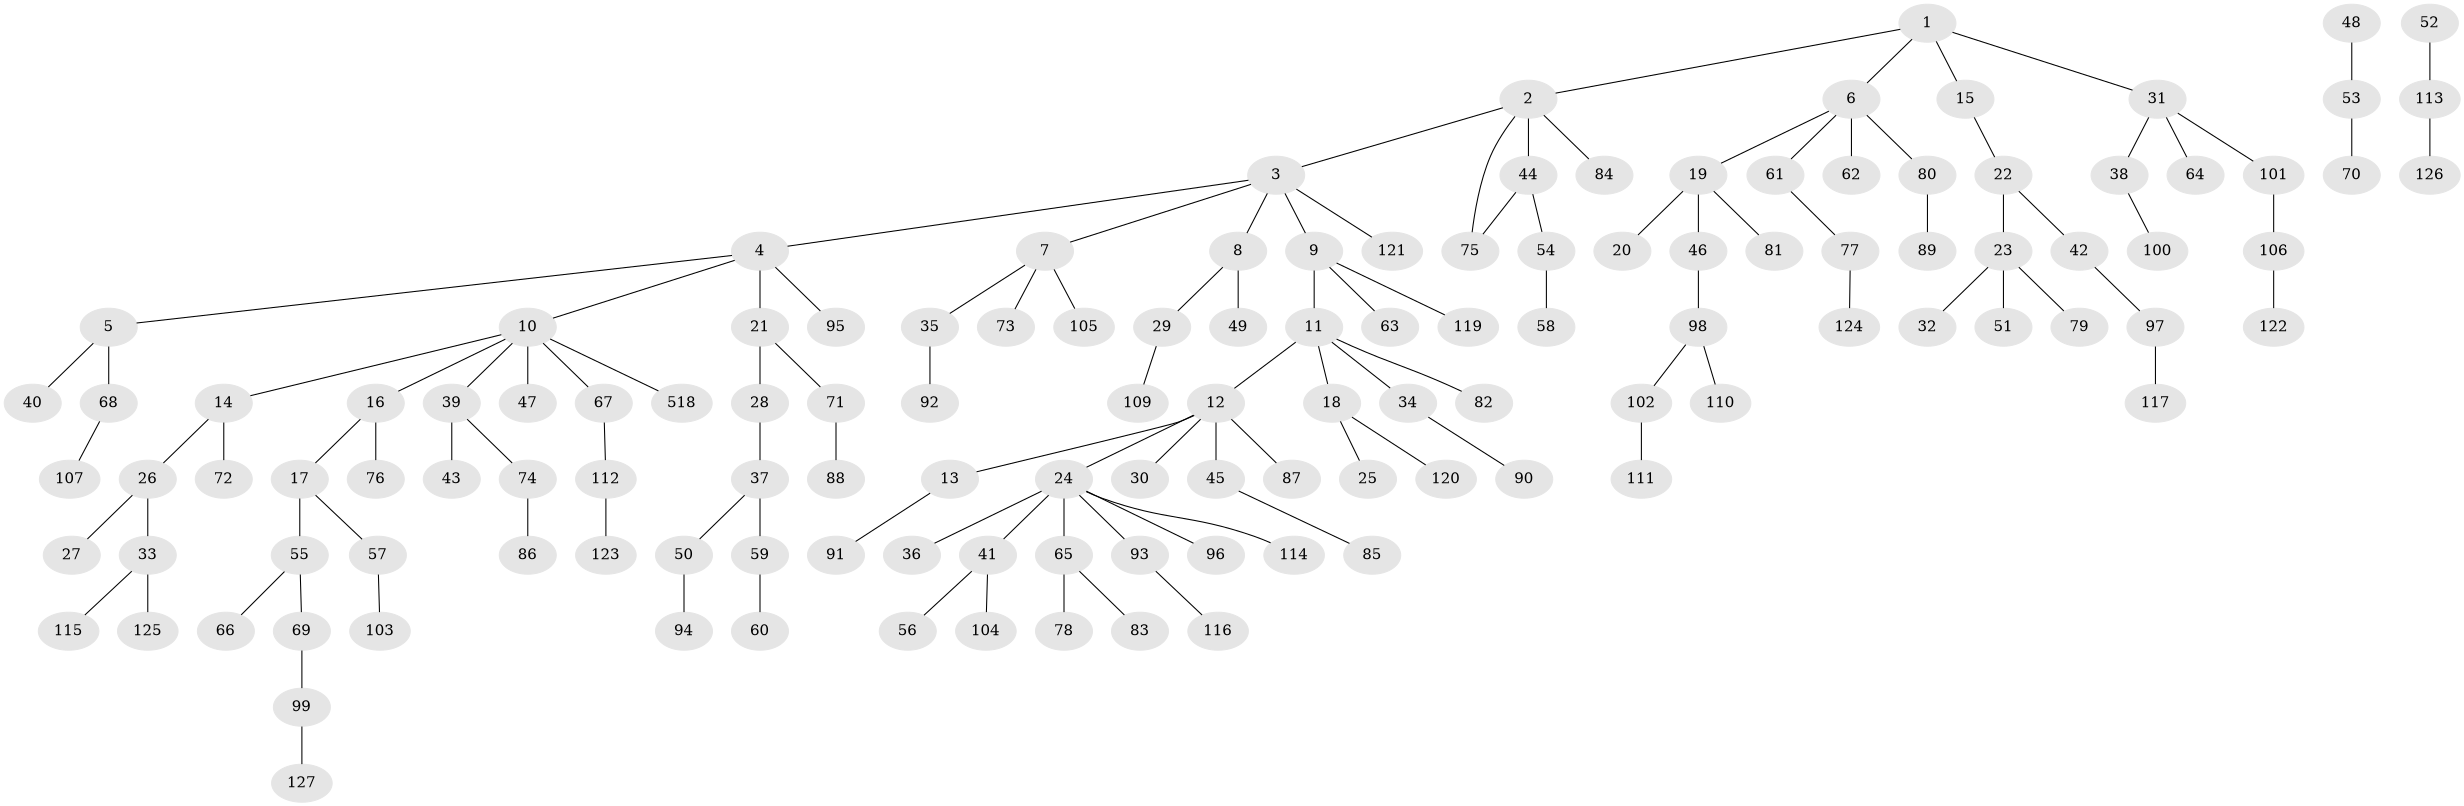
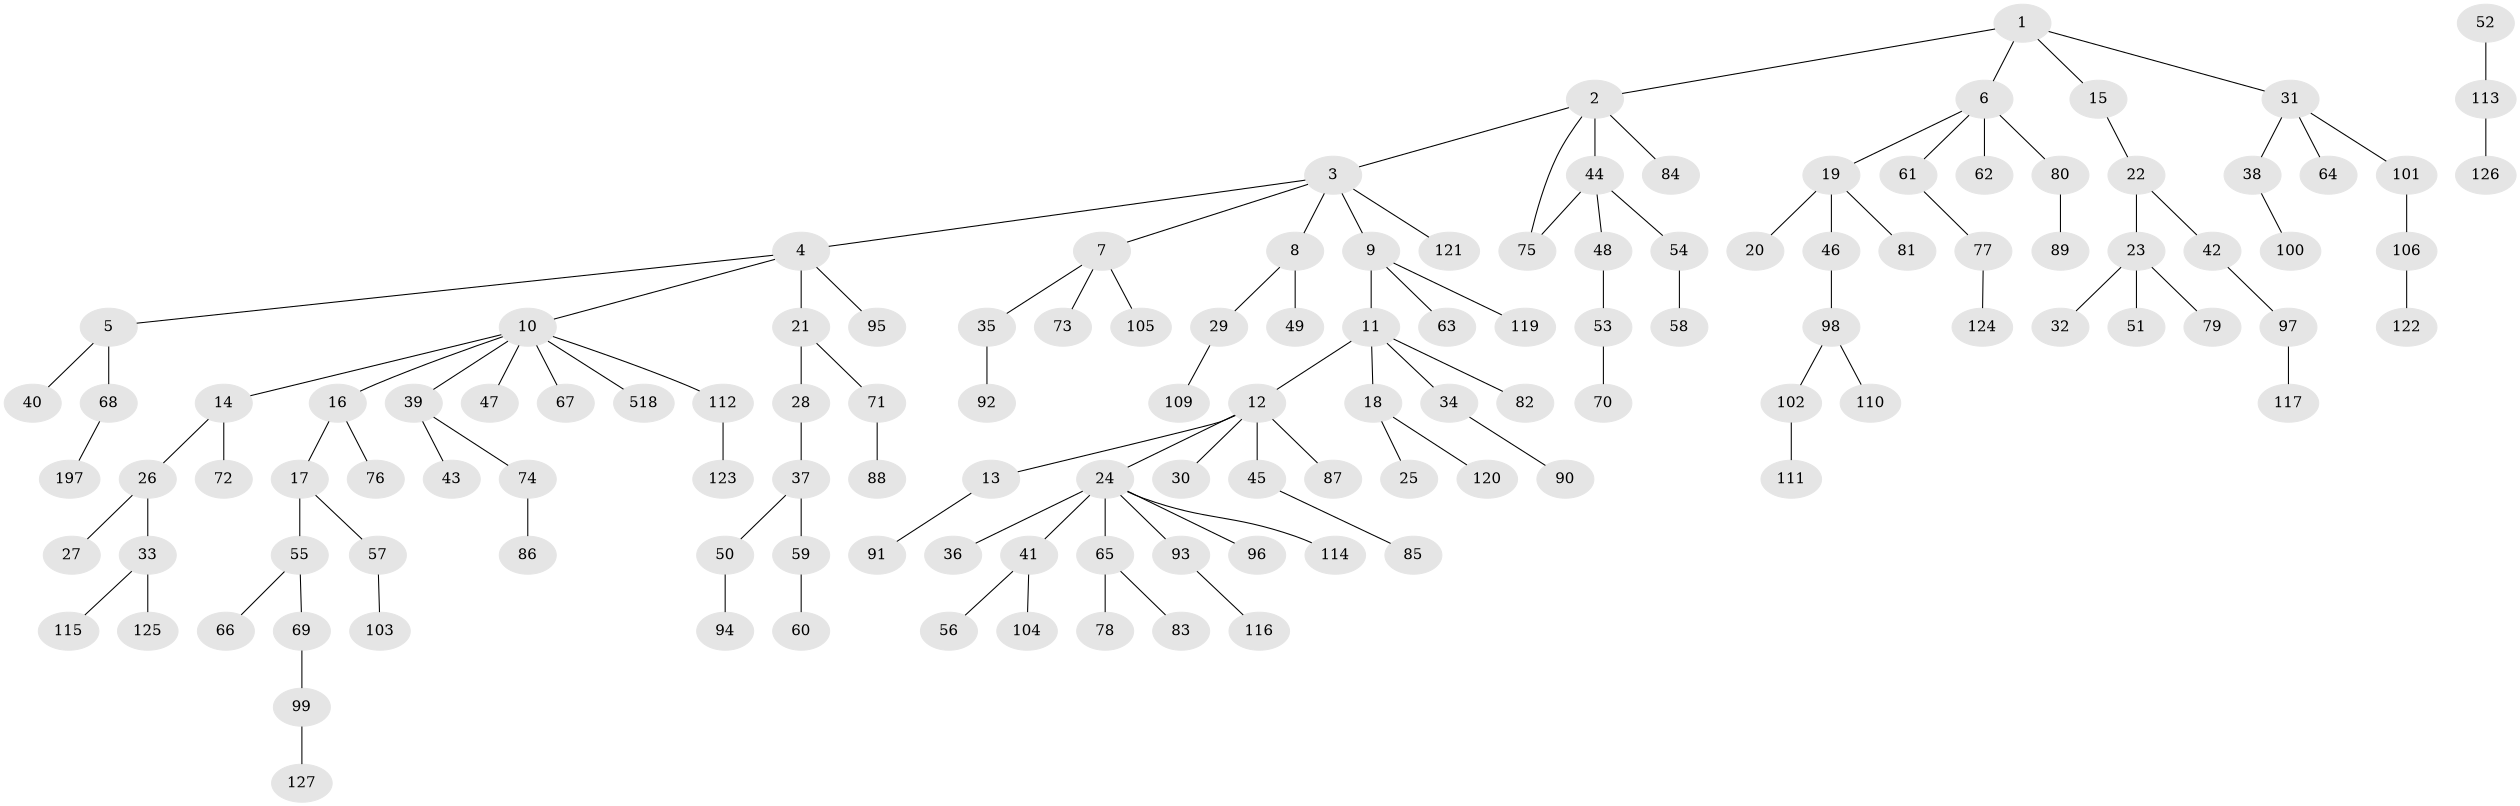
edge "44" -- "48": added
edge "67" -- "112": now "10" -- "112"
node "107": label "107" -> "197"
